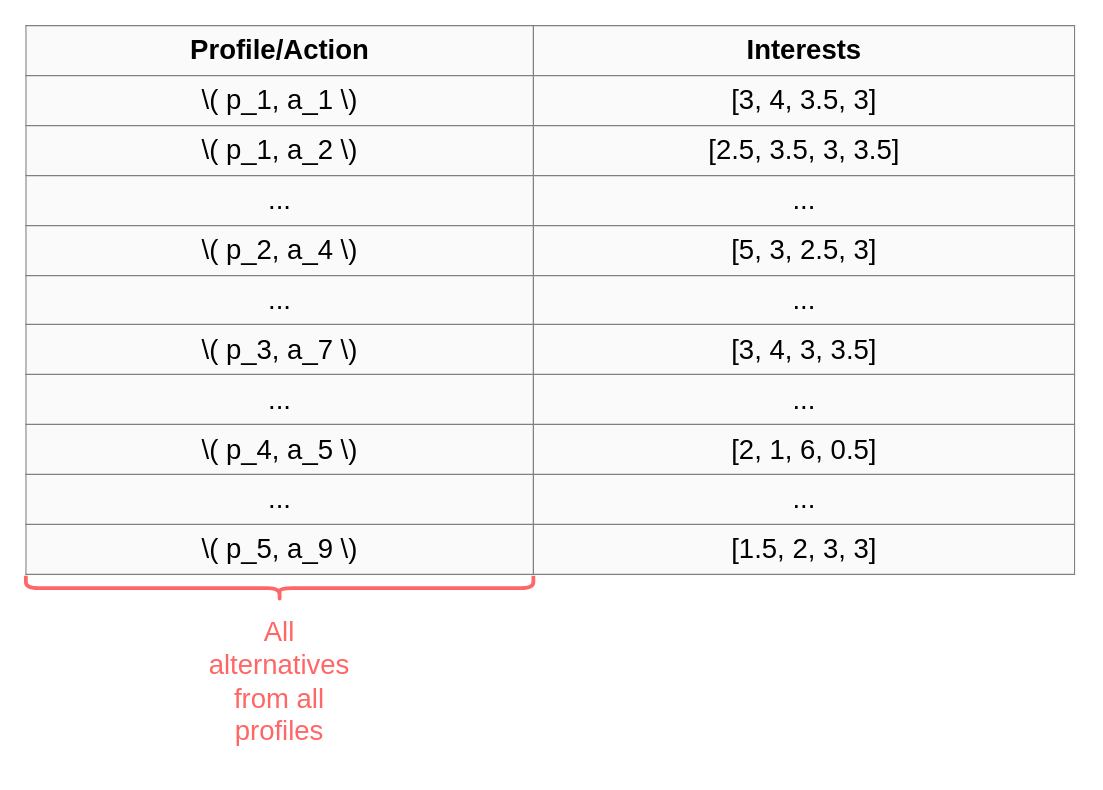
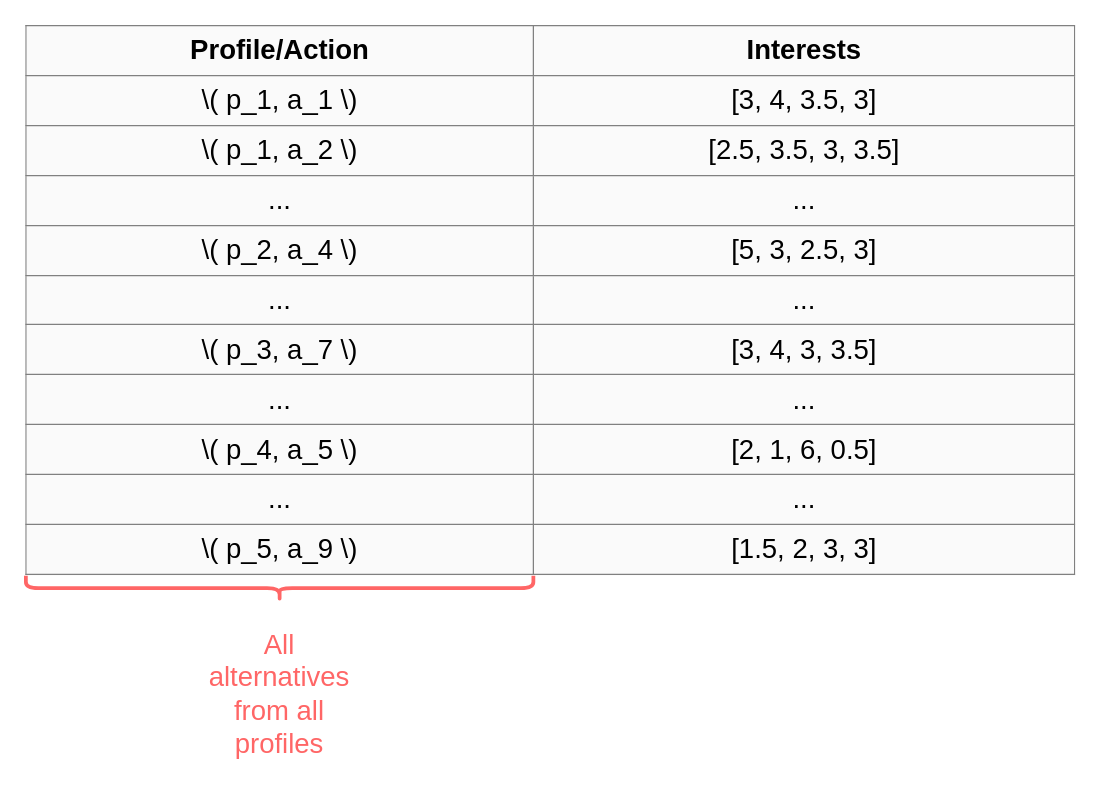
node "All alternatives from all profiles": moved (279, 682) -> (279, 694)
